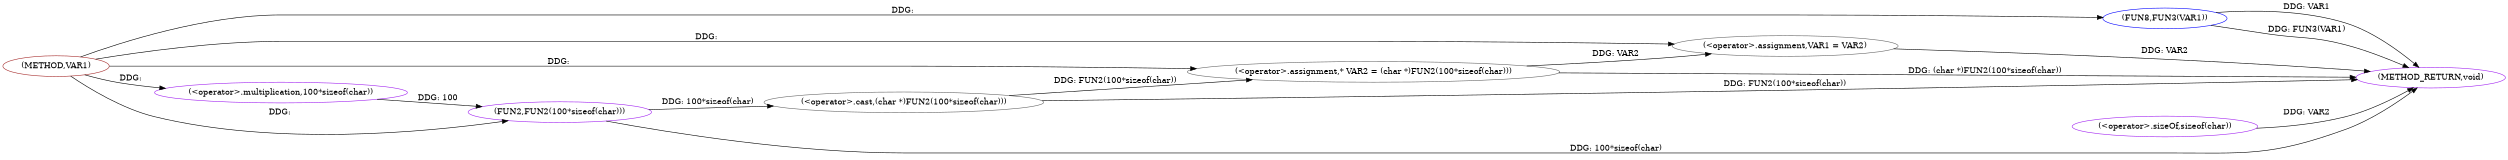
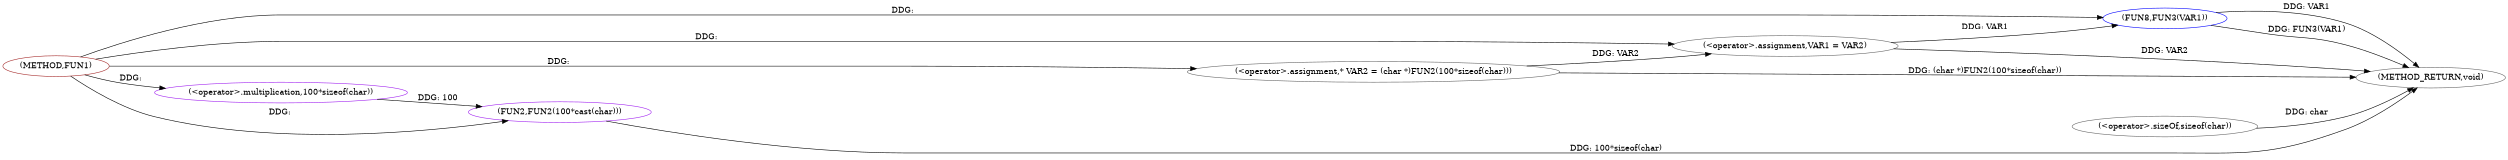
edge "(<operator>.assignment,VAR1 = VAR2)" -> "(FUN8,FUN3(VAR1))": added, label "DDG: VAR1"
node "(METHOD,VAR1)": label "(METHOD,VAR1)" -> "(METHOD,FUN1)"
node "(METHOD_RETURN,void)": color purple -> gray40
node "(<operator>.cast,(char *)FUN2(100*sizeof(char)))": removed
node "(FUN2,FUN2(100*sizeof(char)))": label "(FUN2,FUN2(100*sizeof(char)))" -> "(FUN2,FUN2(100*cast(char)))"
edge "(<operator>.sizeOf,sizeof(char))" -> "(METHOD_RETURN,void)": label "DDG: VAR2" -> "DDG: char"
node "(<operator>.sizeOf,sizeof(char))": color purple -> gray40
